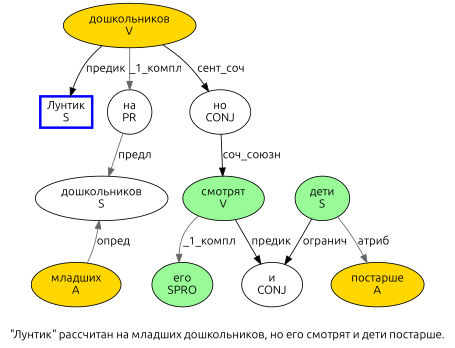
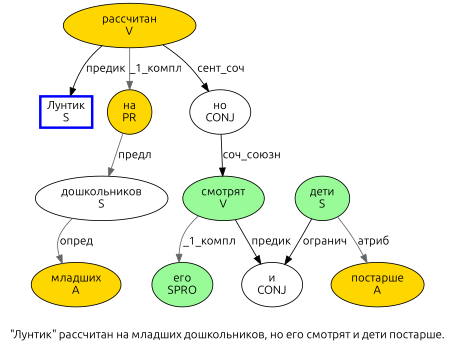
node "дошкольников V": label "дошкольников V" -> "рассчитан V"
node "на PR": fillcolor white -> gold
edge "младших A" -> "дошкольников S": reversed
